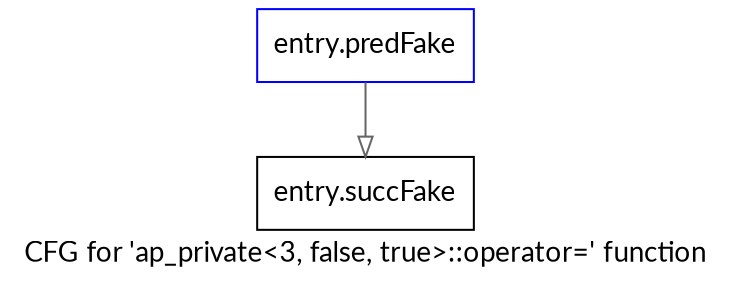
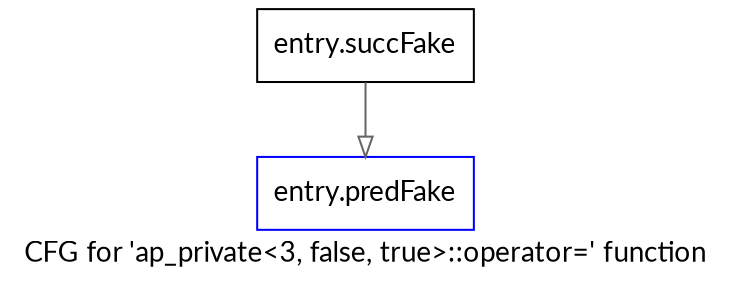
edge "entry.predFake" -> "entry.succFake": reversed
